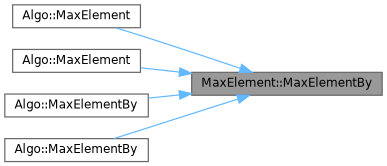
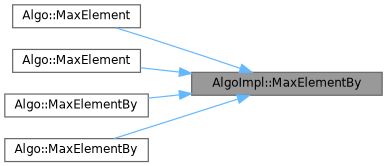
node "MaxElement::MaxElementBy": label "MaxElement::MaxElementBy" -> "AlgoImpl::MaxElementBy"
